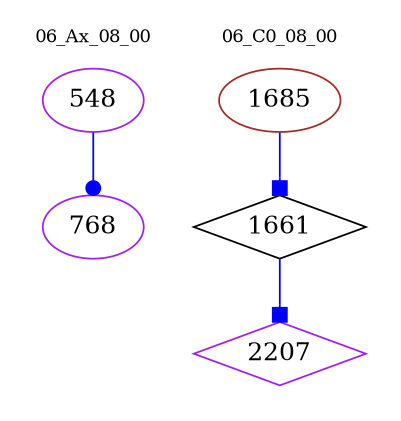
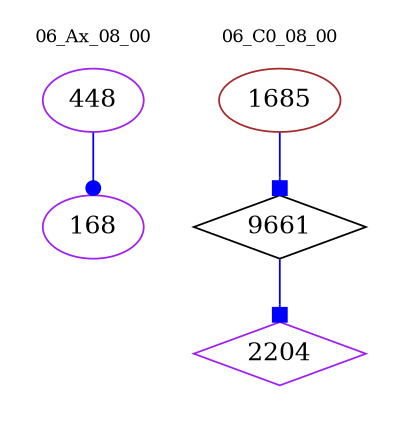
node "548": label "548" -> "448"
node "768": label "768" -> "168"
node "1661": label "1661" -> "9661"
node "2207": label "2207" -> "2204"
